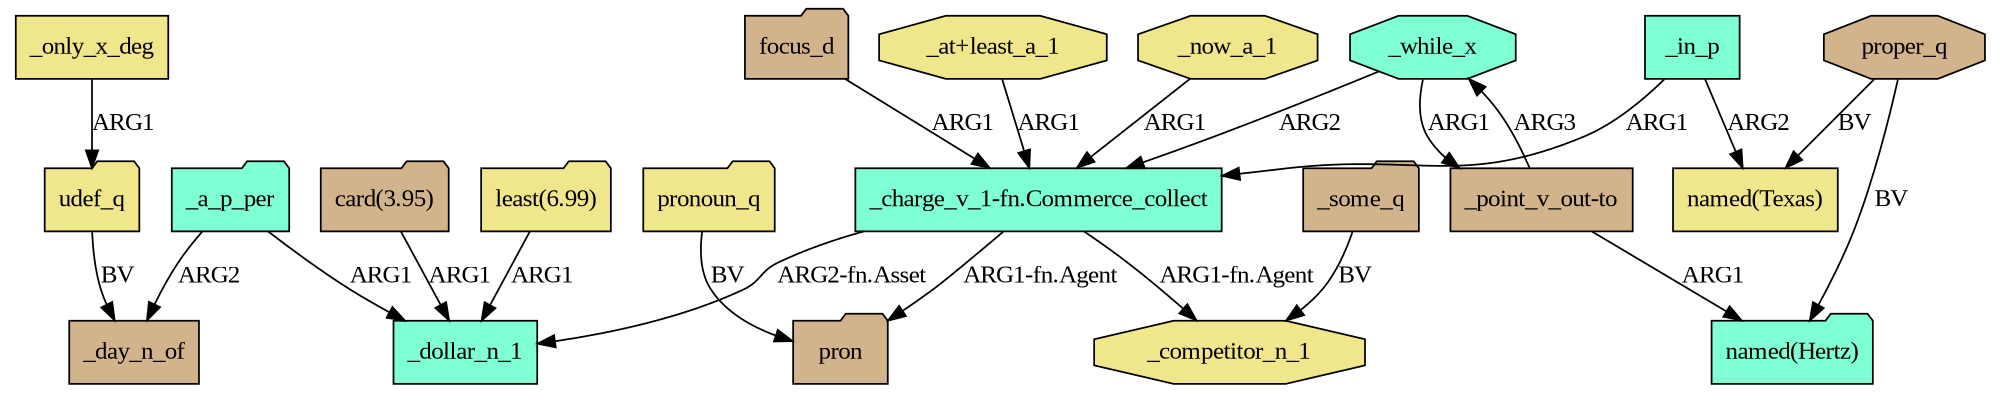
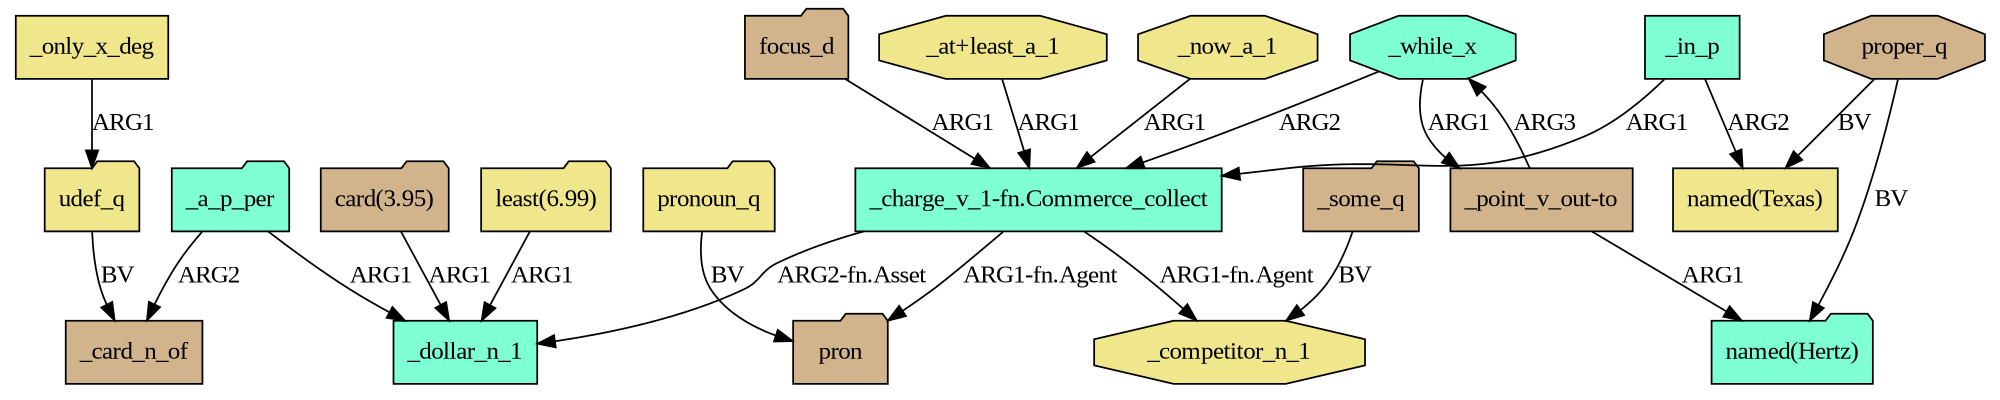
node "_day_n_of": label "_day_n_of" -> "_card_n_of"
